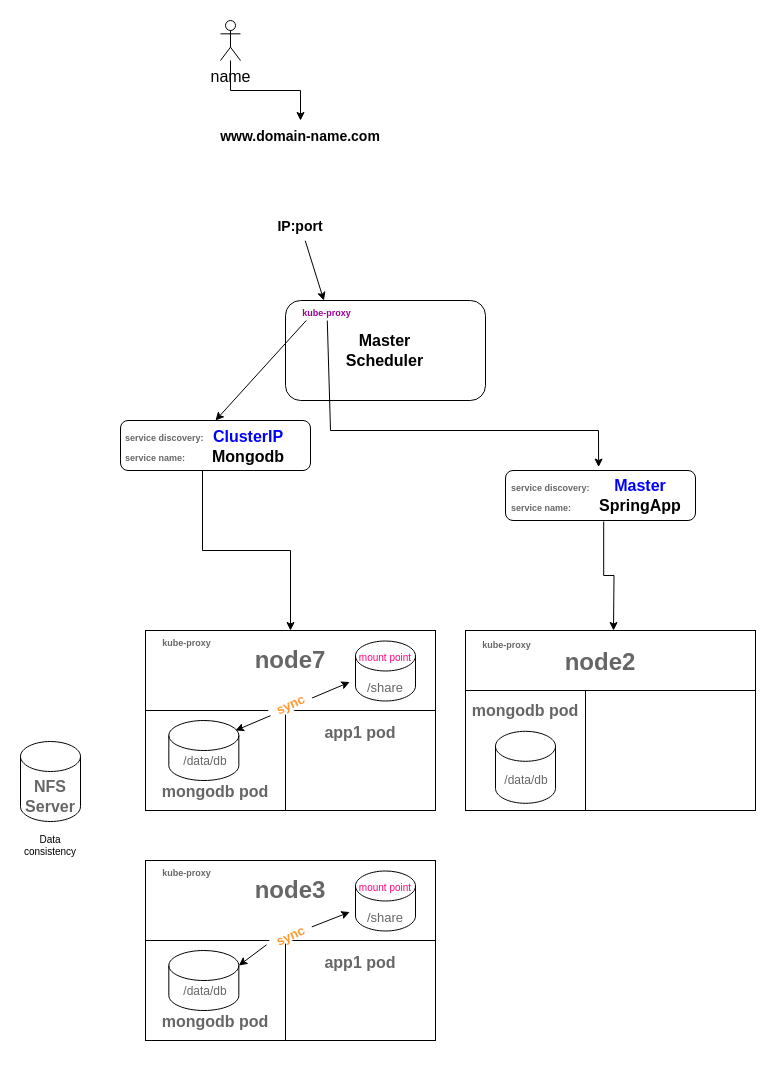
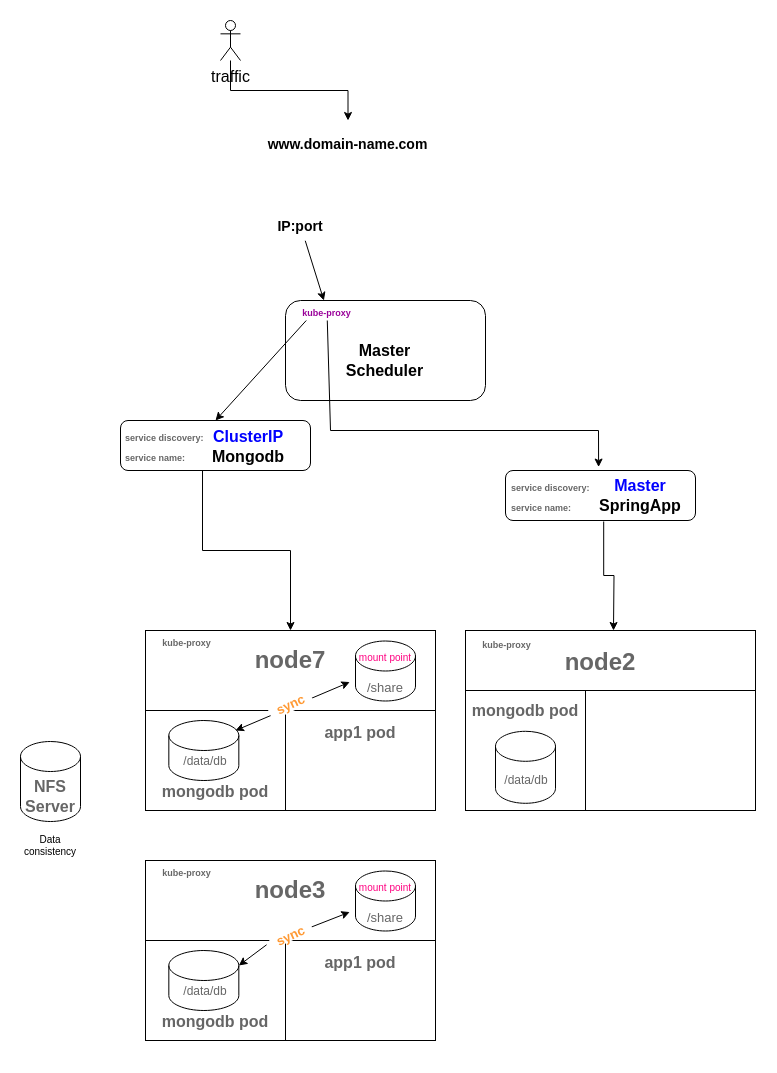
node "name": label "name" -> "traffic"
node "www.domain-name.com": size 200x30 -> 295x45
node "Master Scheduler": moved (386, 351) -> (386, 361)
